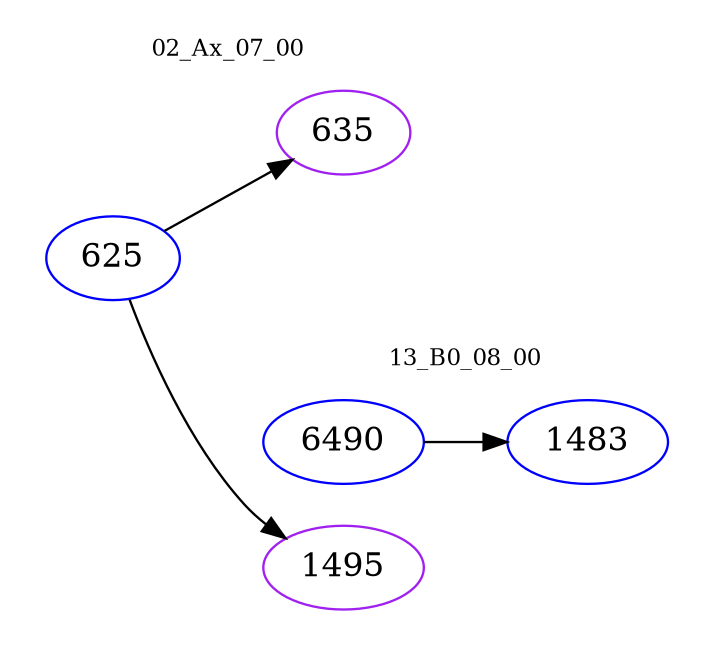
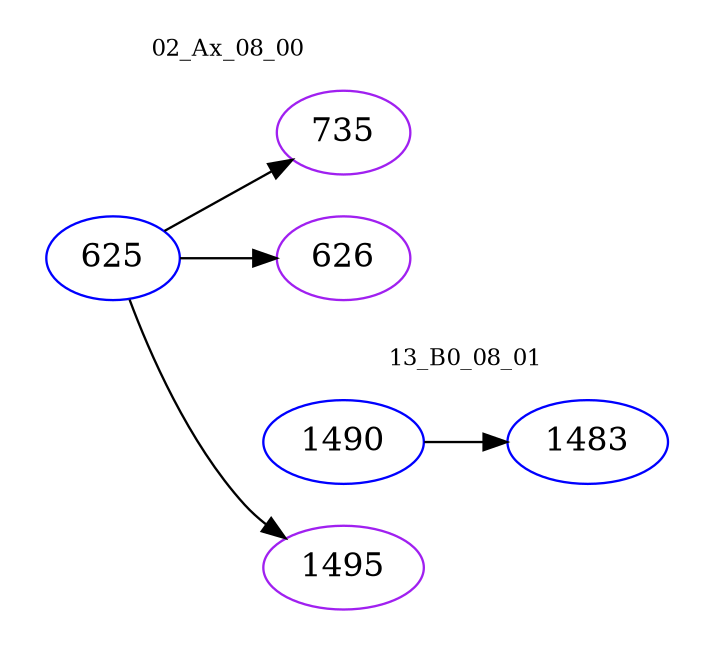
cluster "02_Ax_07_00": label "02_Ax_07_00" -> "02_Ax_08_00"
node "635": label "635" -> "735"
node "626": added
cluster "13_B0_08_00": label "13_B0_08_00" -> "13_B0_08_01"
node "6490": label "6490" -> "1490"
